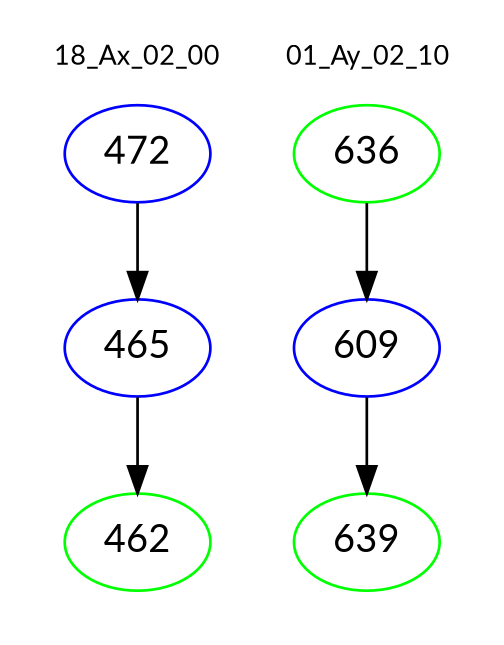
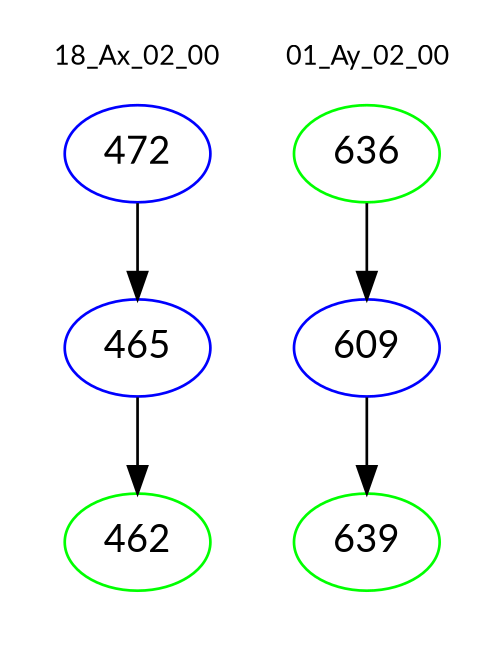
cluster "01_Ay_02_10": label "01_Ay_02_10" -> "01_Ay_02_00"
